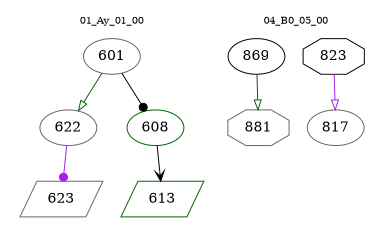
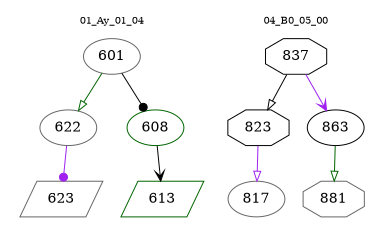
cluster "01_Ay_01_00": label "01_Ay_01_00" -> "01_Ay_01_04"
node "869": label "869" -> "863"
node "837": added
